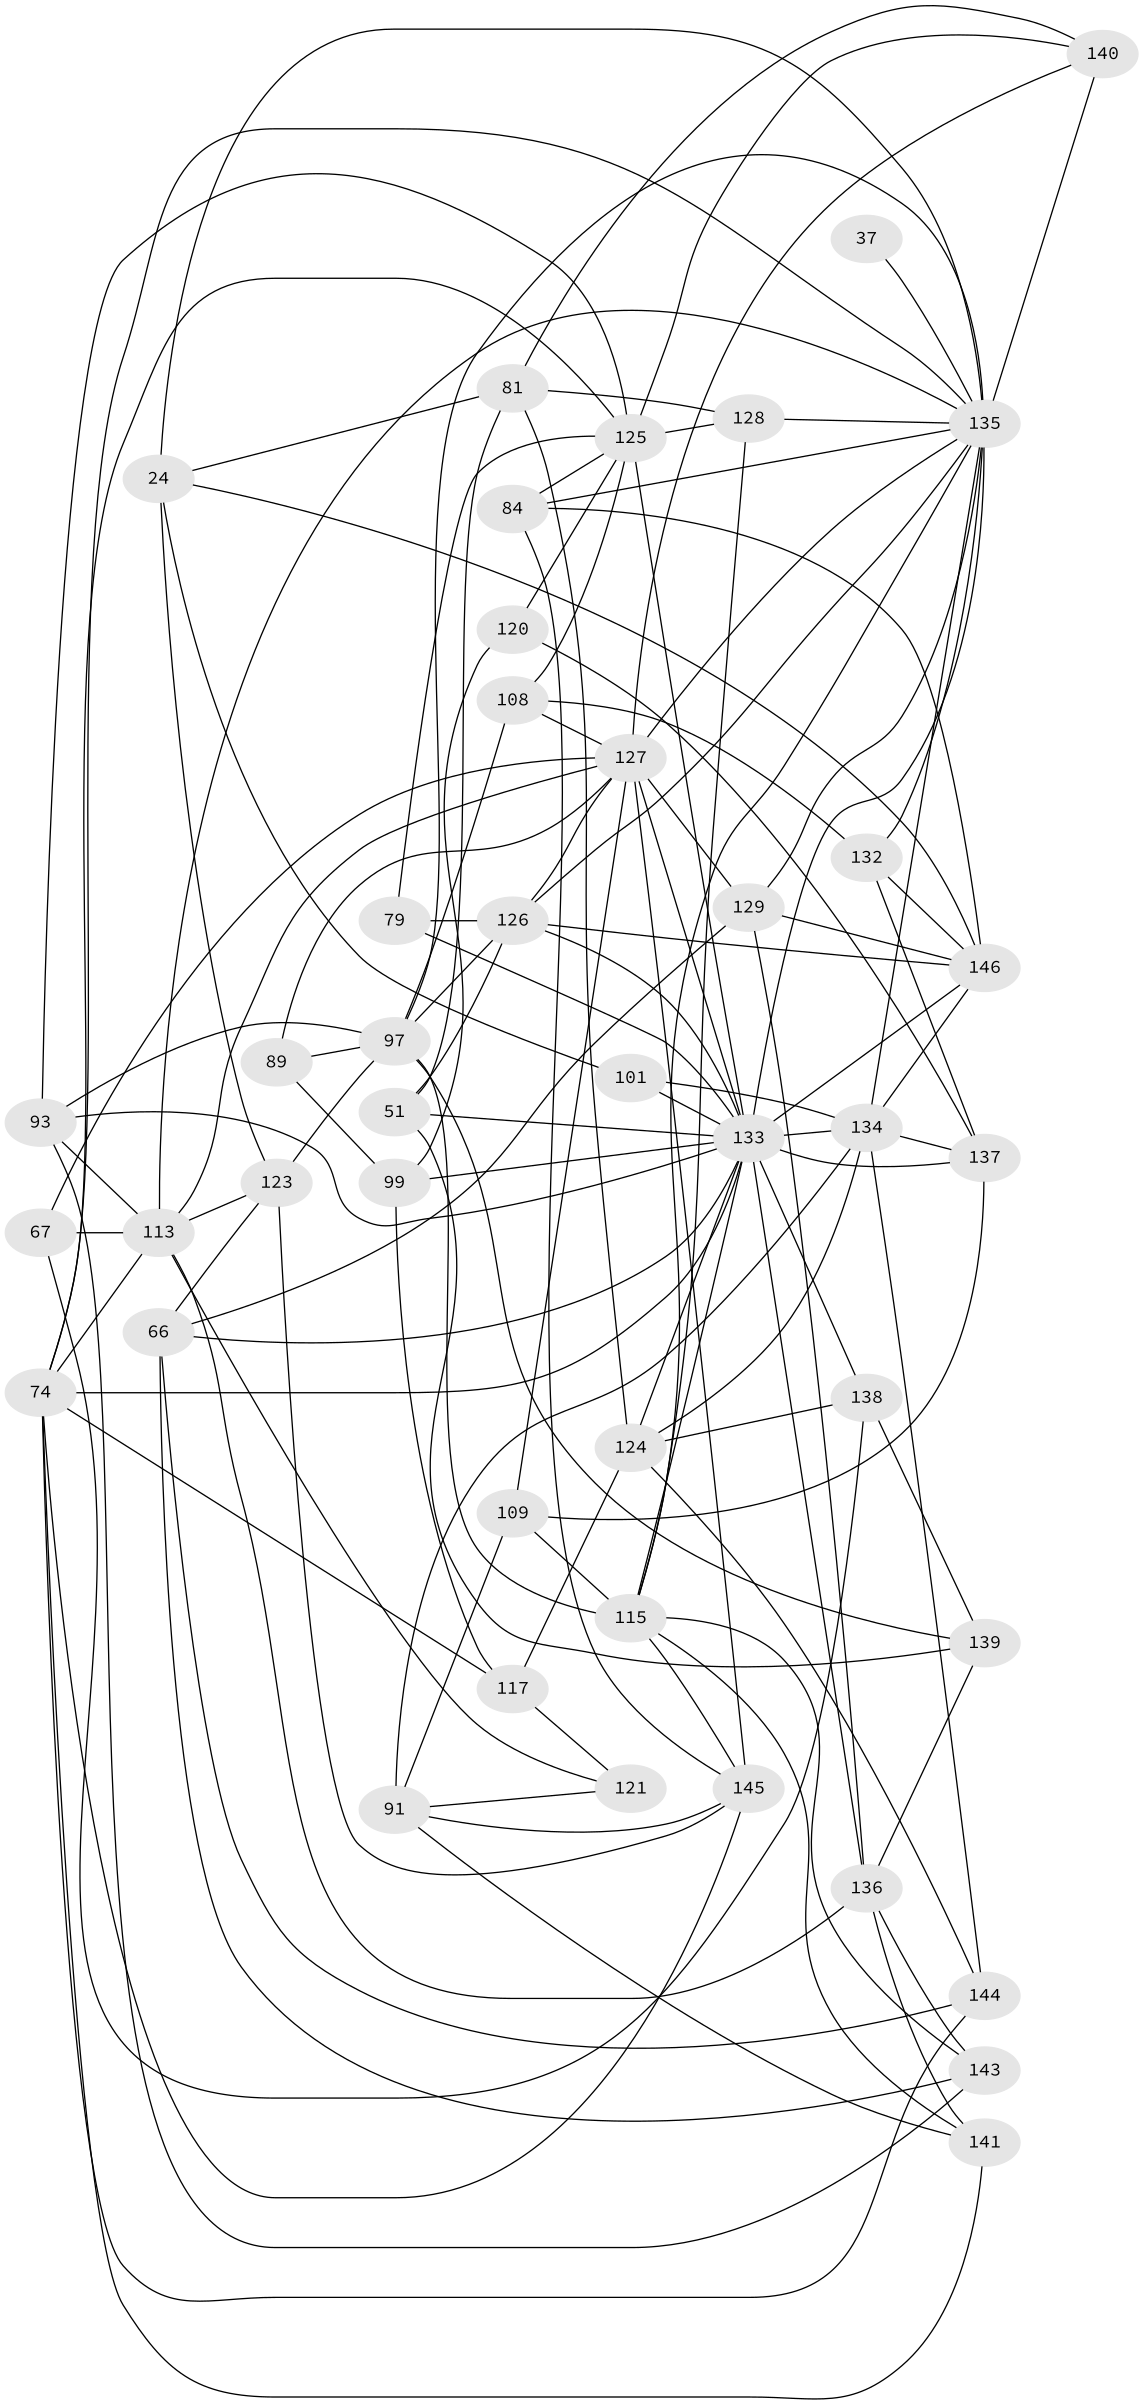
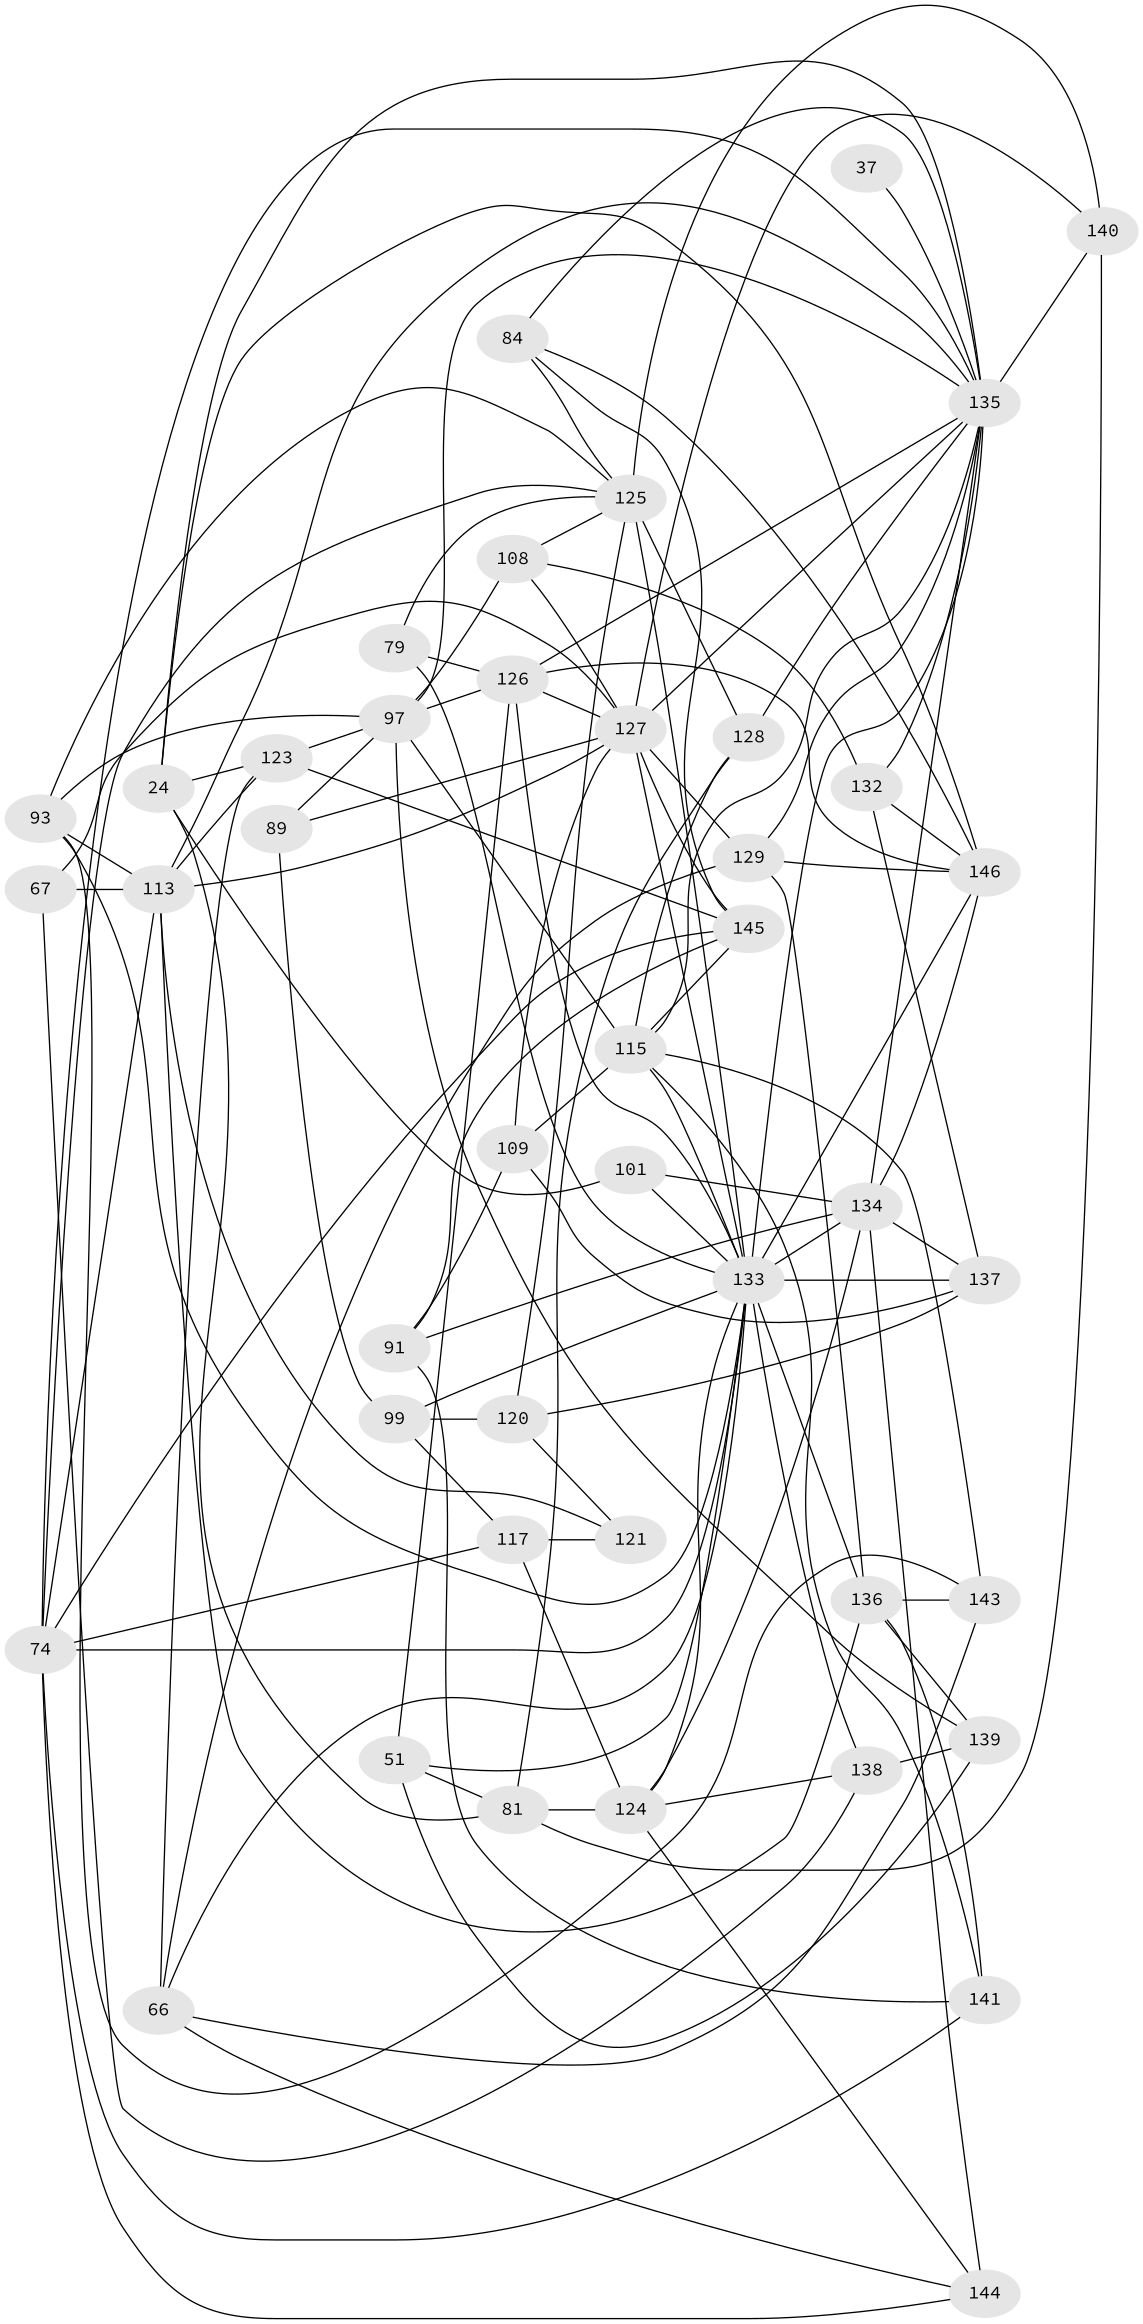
edge "121" -- "91": now "121" -- "120"
